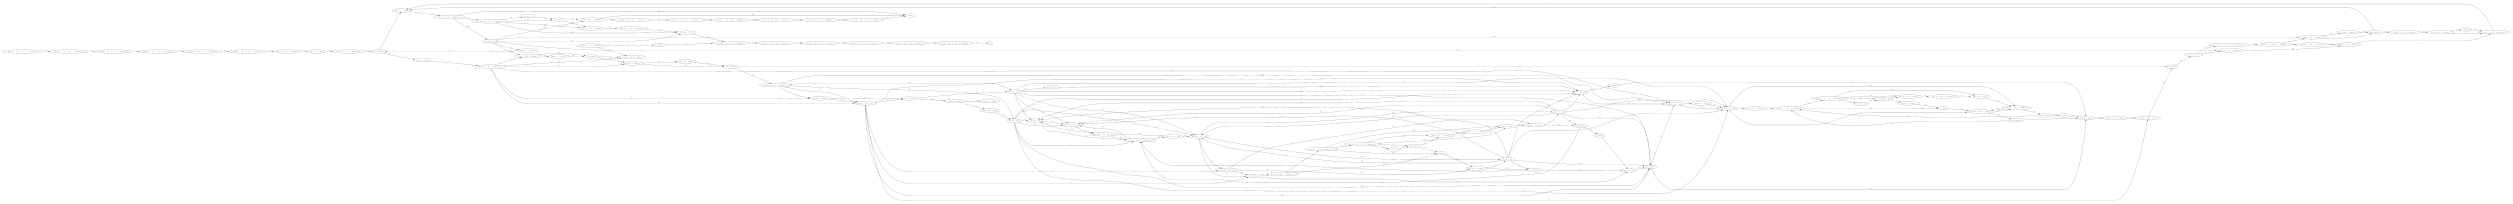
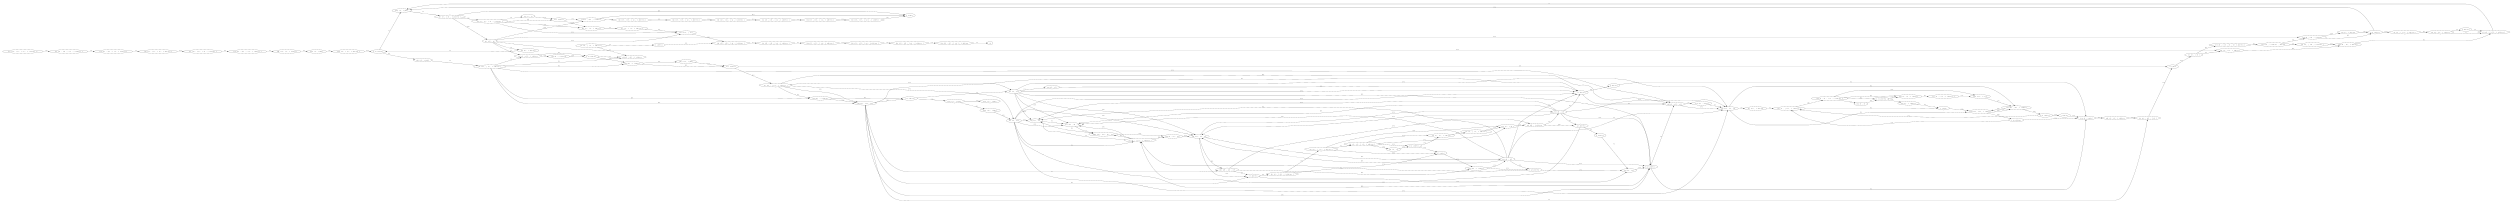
edge "madd w10 , w10 , w9 , w11" -> "ldr w9 , [ x24 , # address ]": reversed
